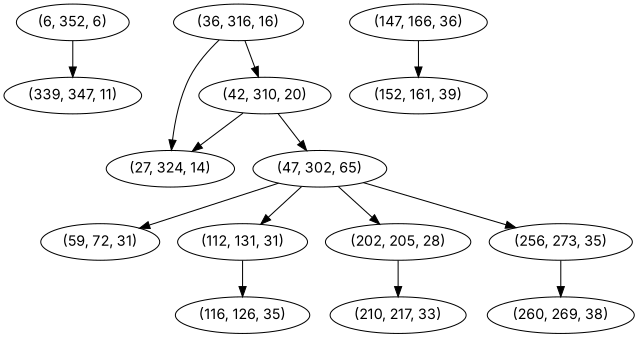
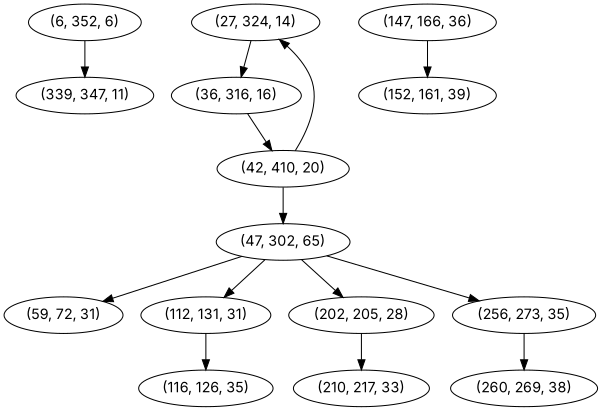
edge "(36, 316, 16)" -> "(27, 324, 14)": reversed
node "(42, 310, 20)": label "(42, 310, 20)" -> "(42, 410, 20)"
